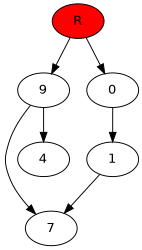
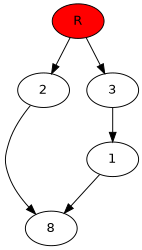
node "9": label "9" -> "2"
node "0": label "0" -> "3"
node "4": removed
node "7": label "7" -> "8"
